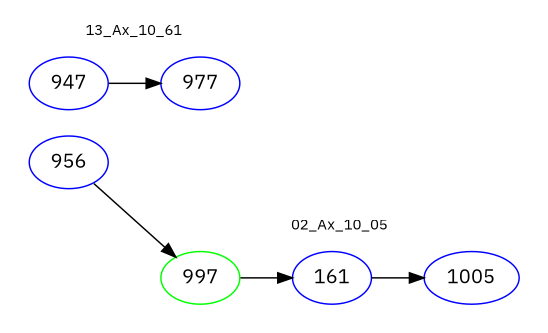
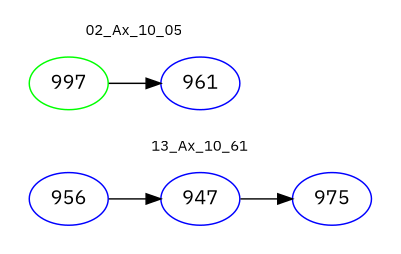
node "977": label "977" -> "975"
edge "956" -> "997": now "956" -> "947"
node "161": label "161" -> "961"
node "1005": removed
